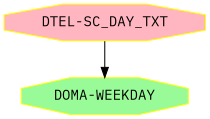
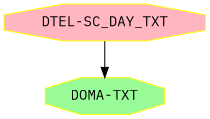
node "DOMA-WEEKDAY": label "DOMA-WEEKDAY" -> "DOMA-TXT"
